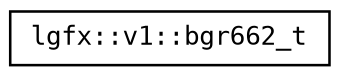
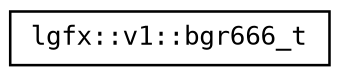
node "lgfx::v1::bgr662_t": label "lgfx::v1::bgr662_t" -> "lgfx::v1::bgr666_t"
